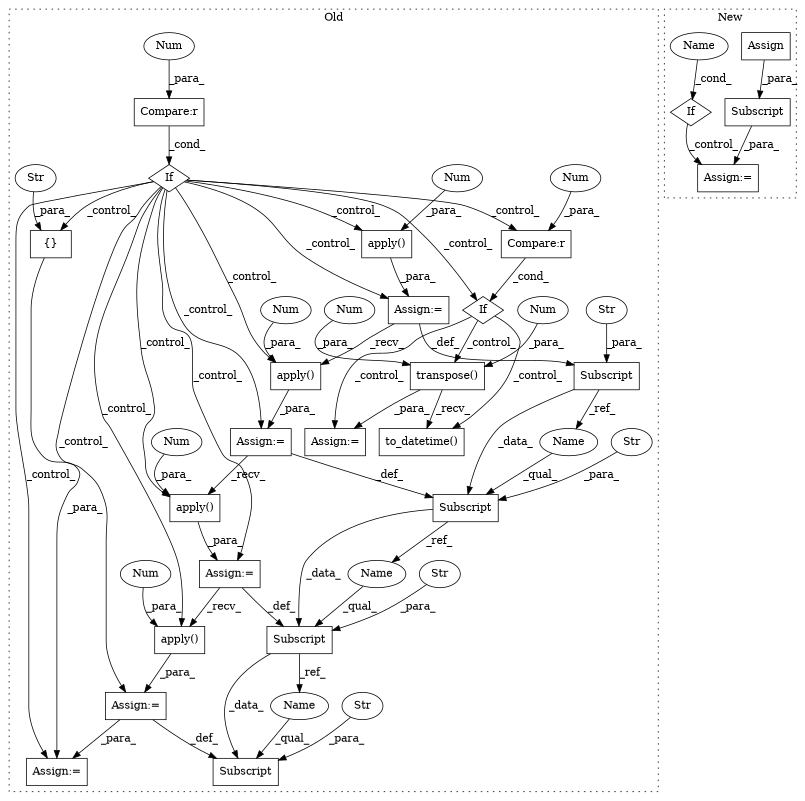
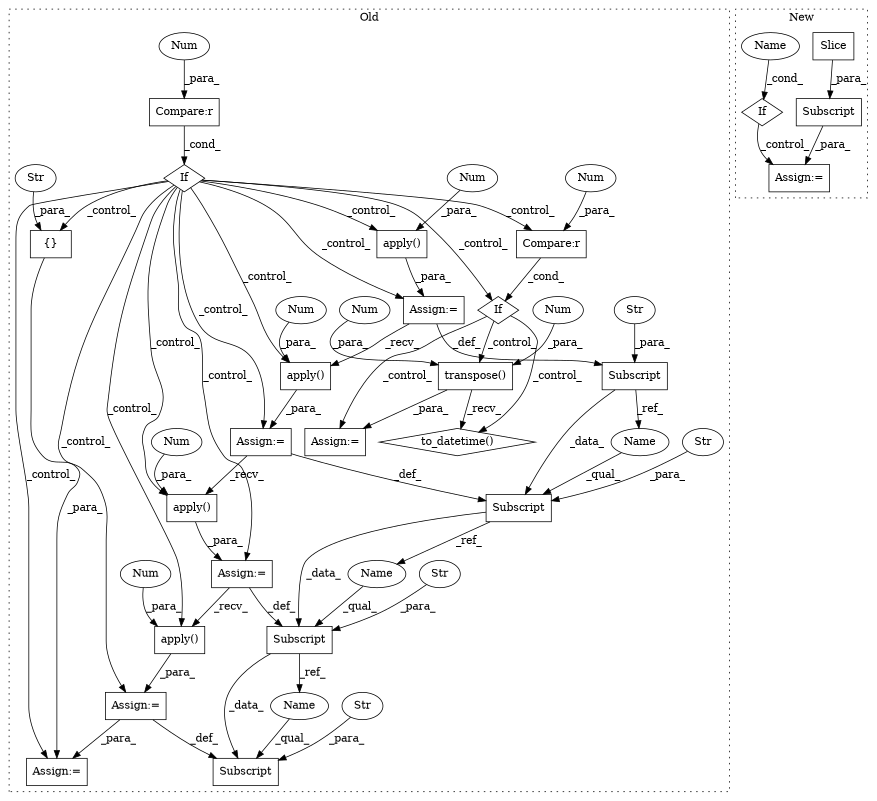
node "Assign": label "Assign" -> "Slice"
node "to_datetime()": shape box -> diamond
